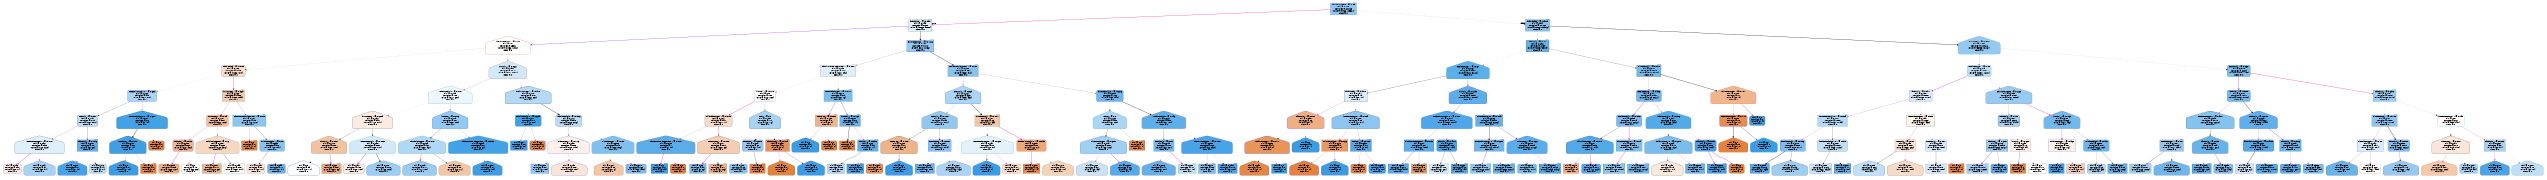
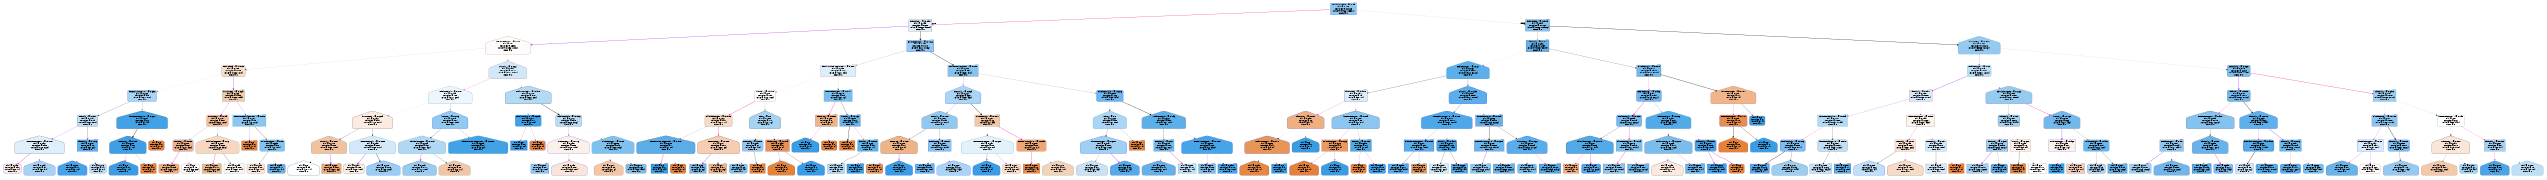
node "gini = 0.033 samples = 34 value = [1, 59] class = 1": removed
